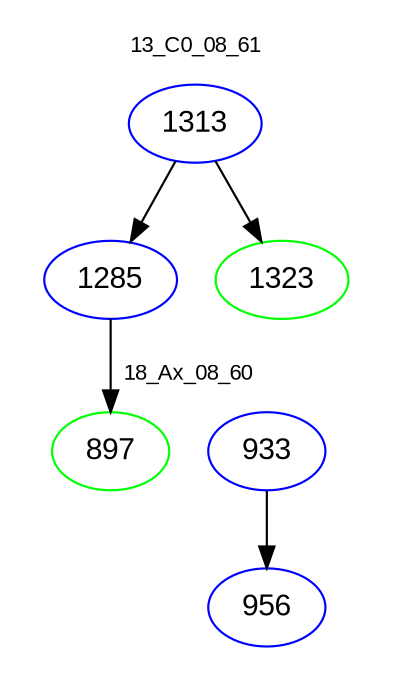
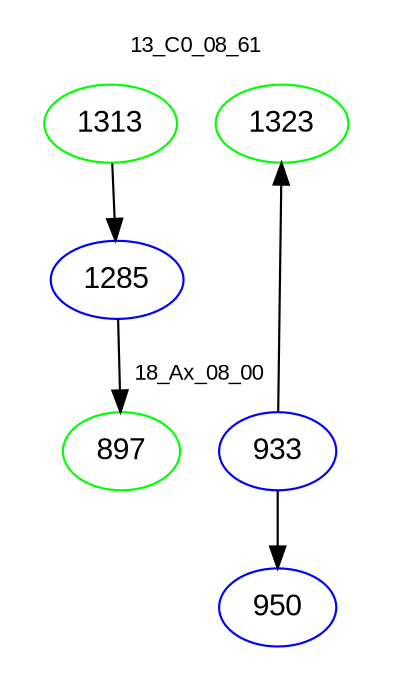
node "1313": color blue -> green
edge "1313" -> "1323": now "933" -> "1323"
cluster "18_Ax_08_60": label "18_Ax_08_60" -> "18_Ax_08_00"
node "956": label "956" -> "950"
